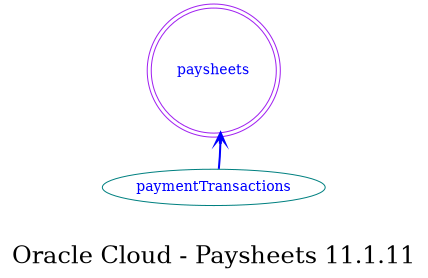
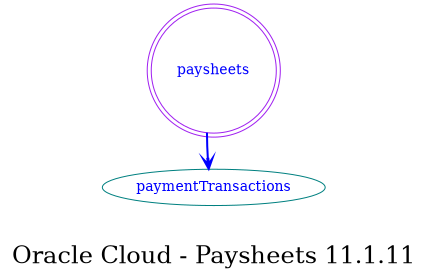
edge "paymentTransactions" -> "paysheets": reversed
